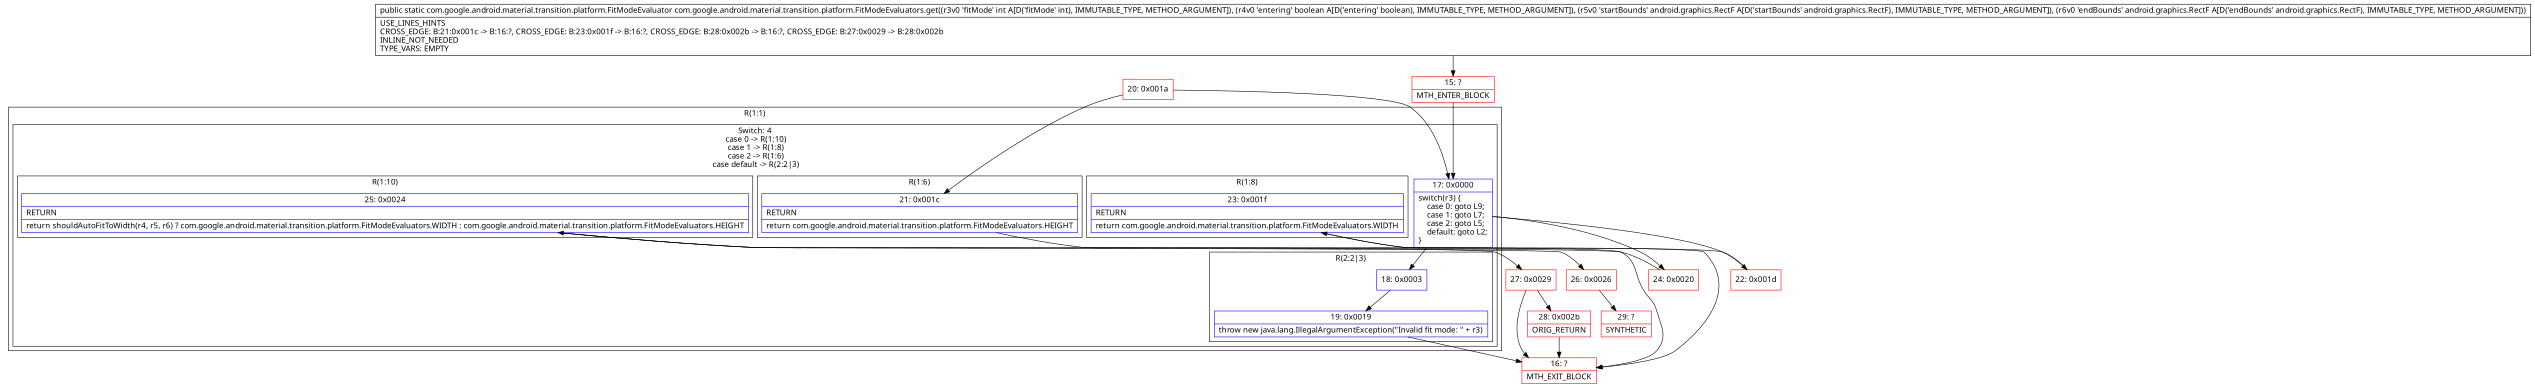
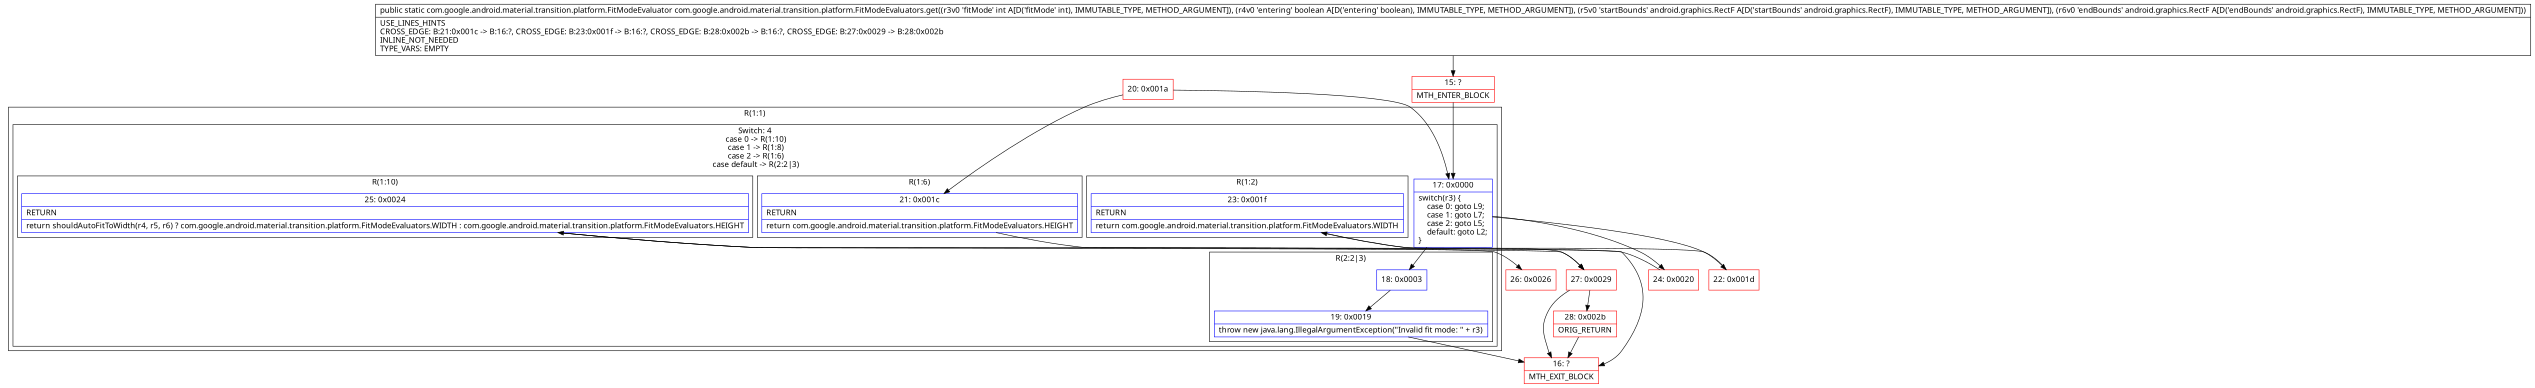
cluster "R(1:8)": label "R(1:8)" -> "R(1:2)"
edge "23: 0x001f" -> "16: ?": now "23: 0x001f" -> "27: 0x0029"
node "29: ?": removed
